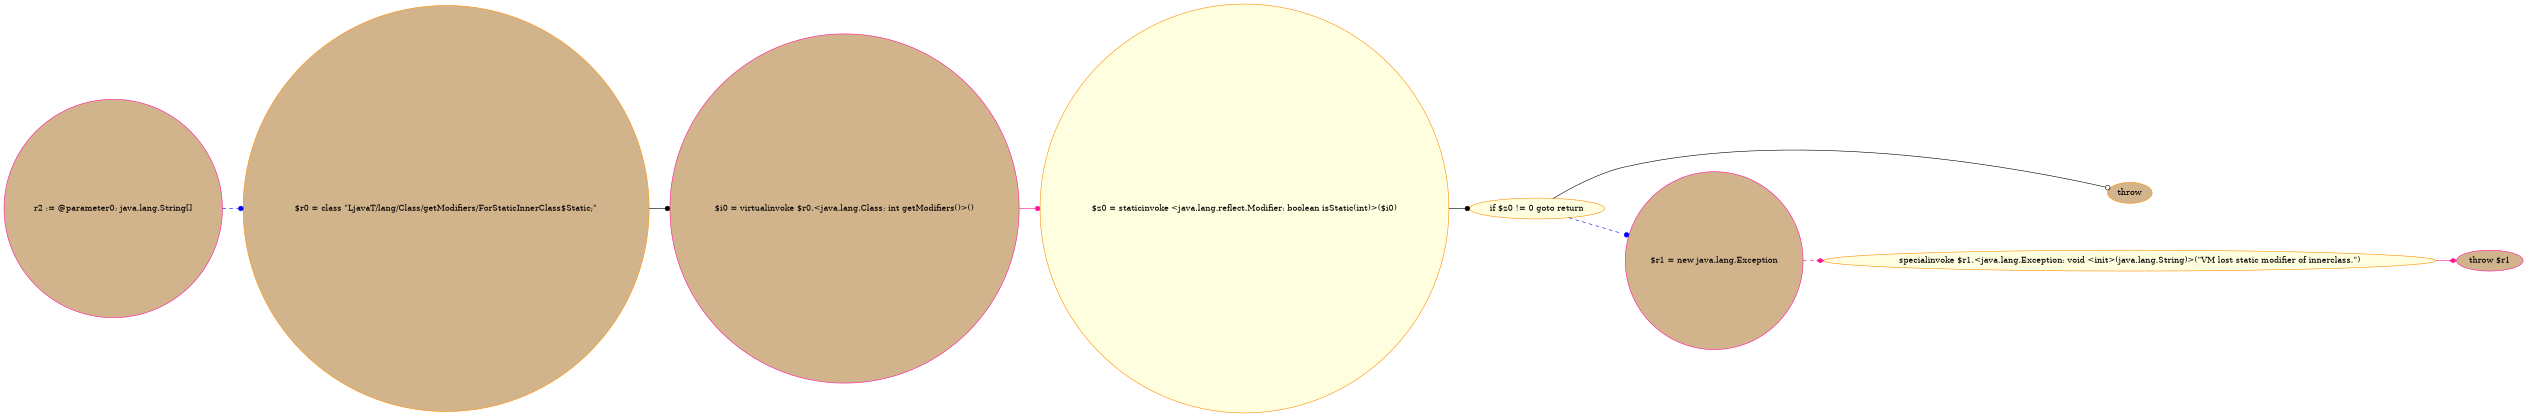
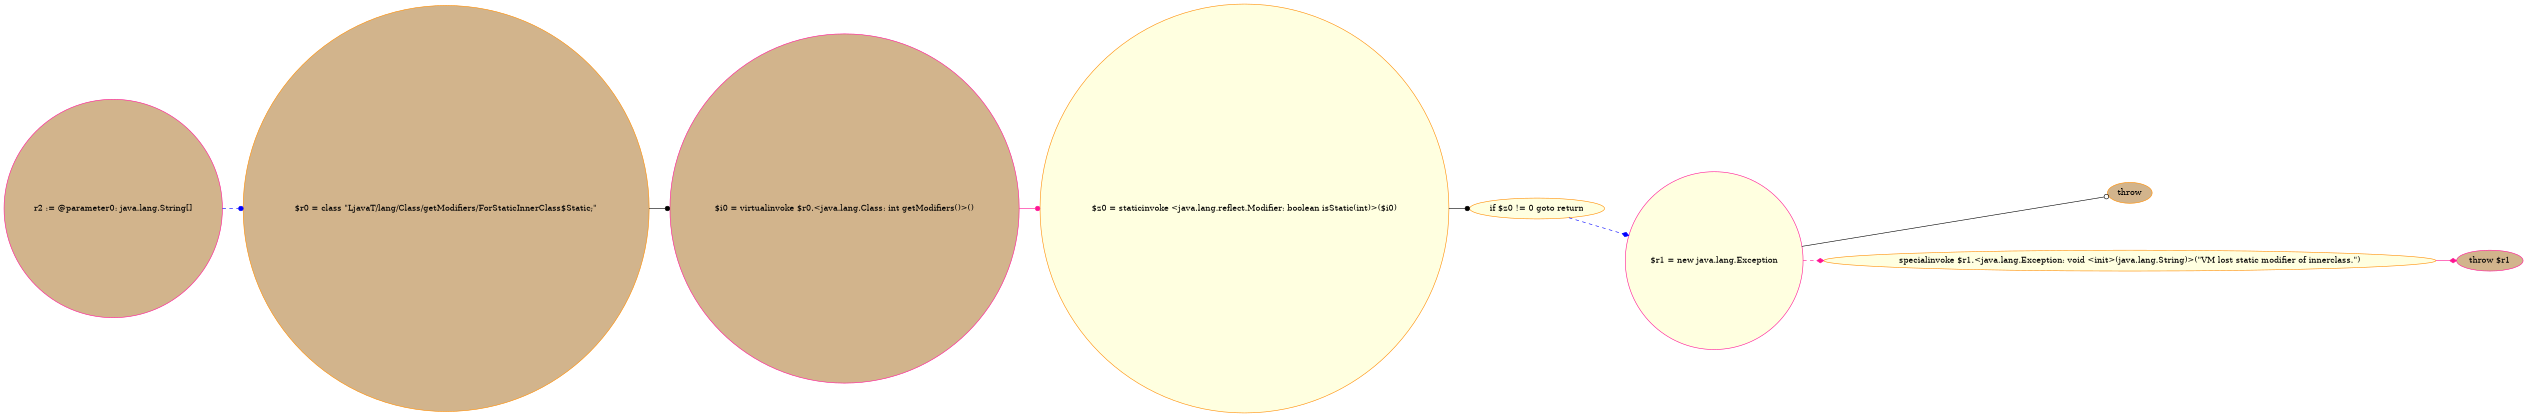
edge "if $z0 != 0 goto return" -> "throw": now "$r1 = new java.lang.Exception" -> "throw"
edge "if $z0 != 0 goto return" -> "$r1 = new java.lang.Exception": arrowhead dot -> diamond
node "$r1 = new java.lang.Exception": fillcolor tan -> lightyellow
